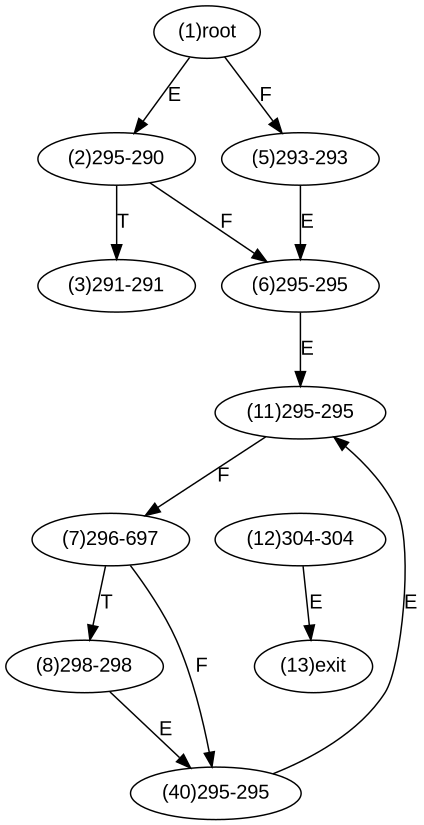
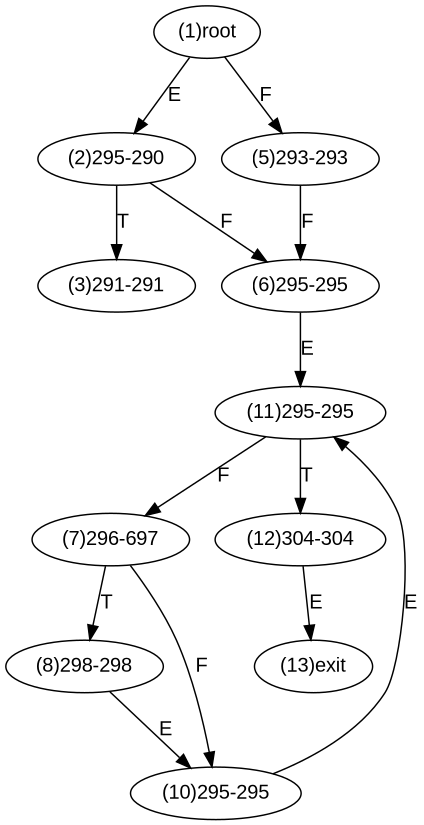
edge "(5)293-293" -> "(6)295-295": label "E" -> "F"
edge "(11)295-295" -> "(12)304-304": added, label "T"
node "(40)295-295": label "(40)295-295" -> "(10)295-295"
